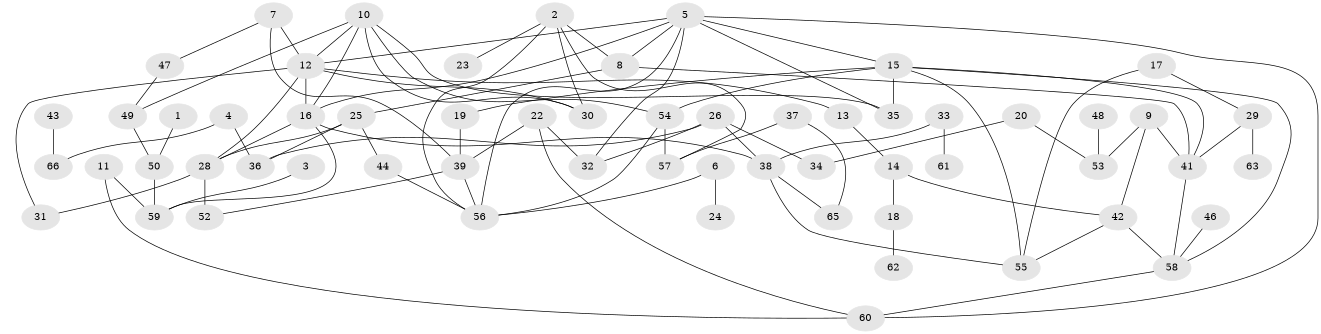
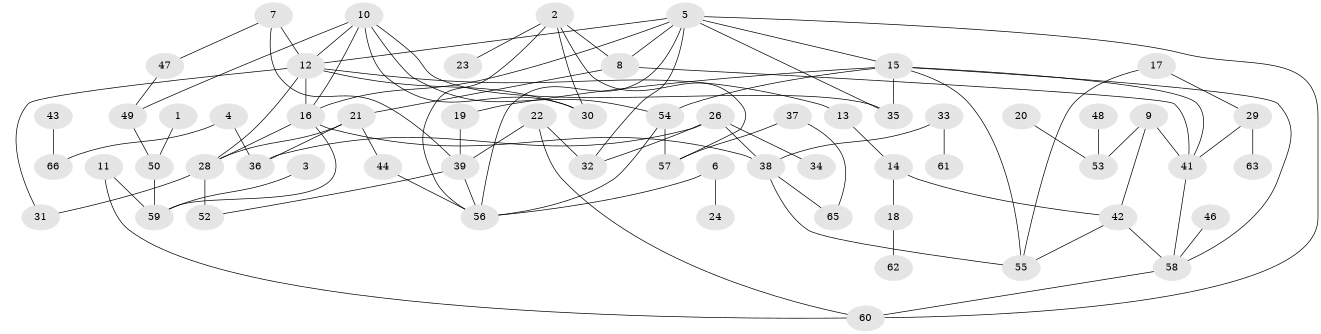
node "25": label "25" -> "21"
edge "20" -- "34": removed
